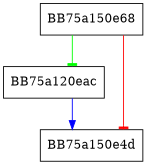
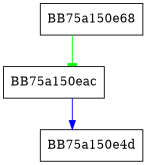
edge "BB75a150e68" -> "BB75a150e4d": removed
node "BB75a120eac": label "BB75a120eac" -> "BB75a150eac"
